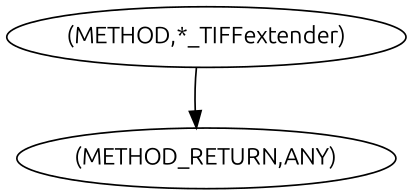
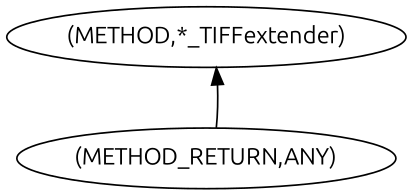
edge "(METHOD,*_TIFFextender)" -> "(METHOD_RETURN,ANY)": reversed
